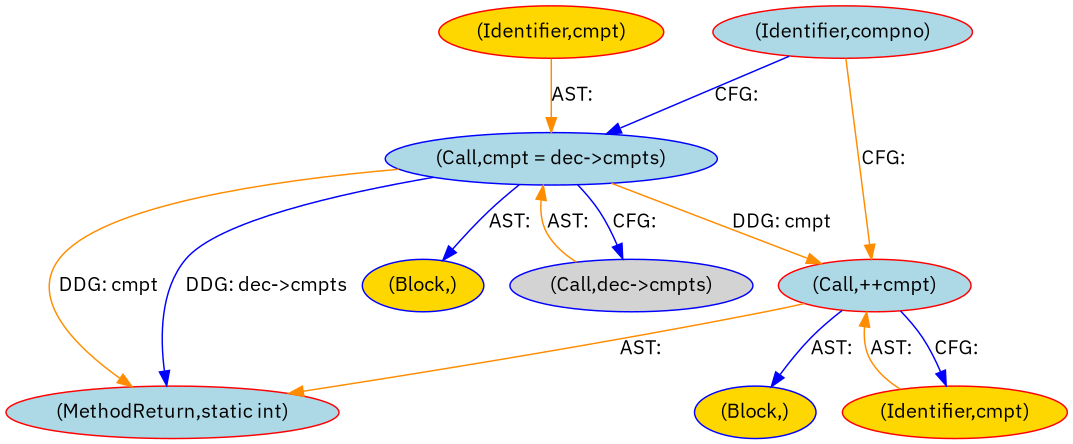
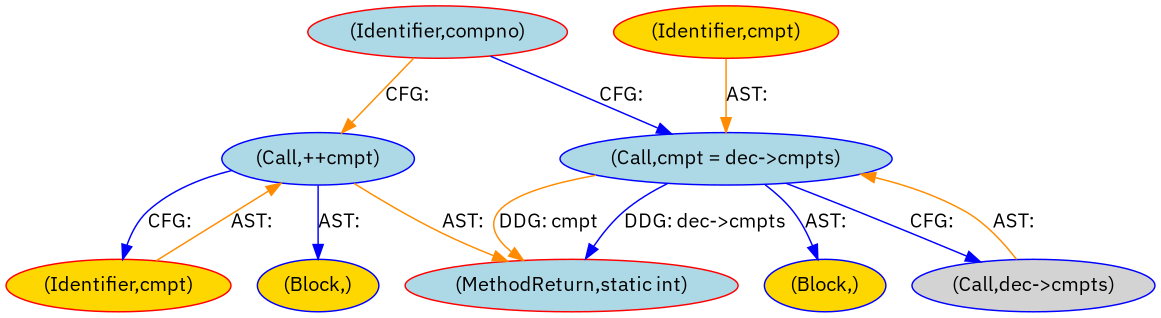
edge "(Call,cmpt = dec->cmpts)" -> "(Call,++cmpt)": removed, label "DDG: cmpt"
node "(Call,++cmpt)": color red -> blue
